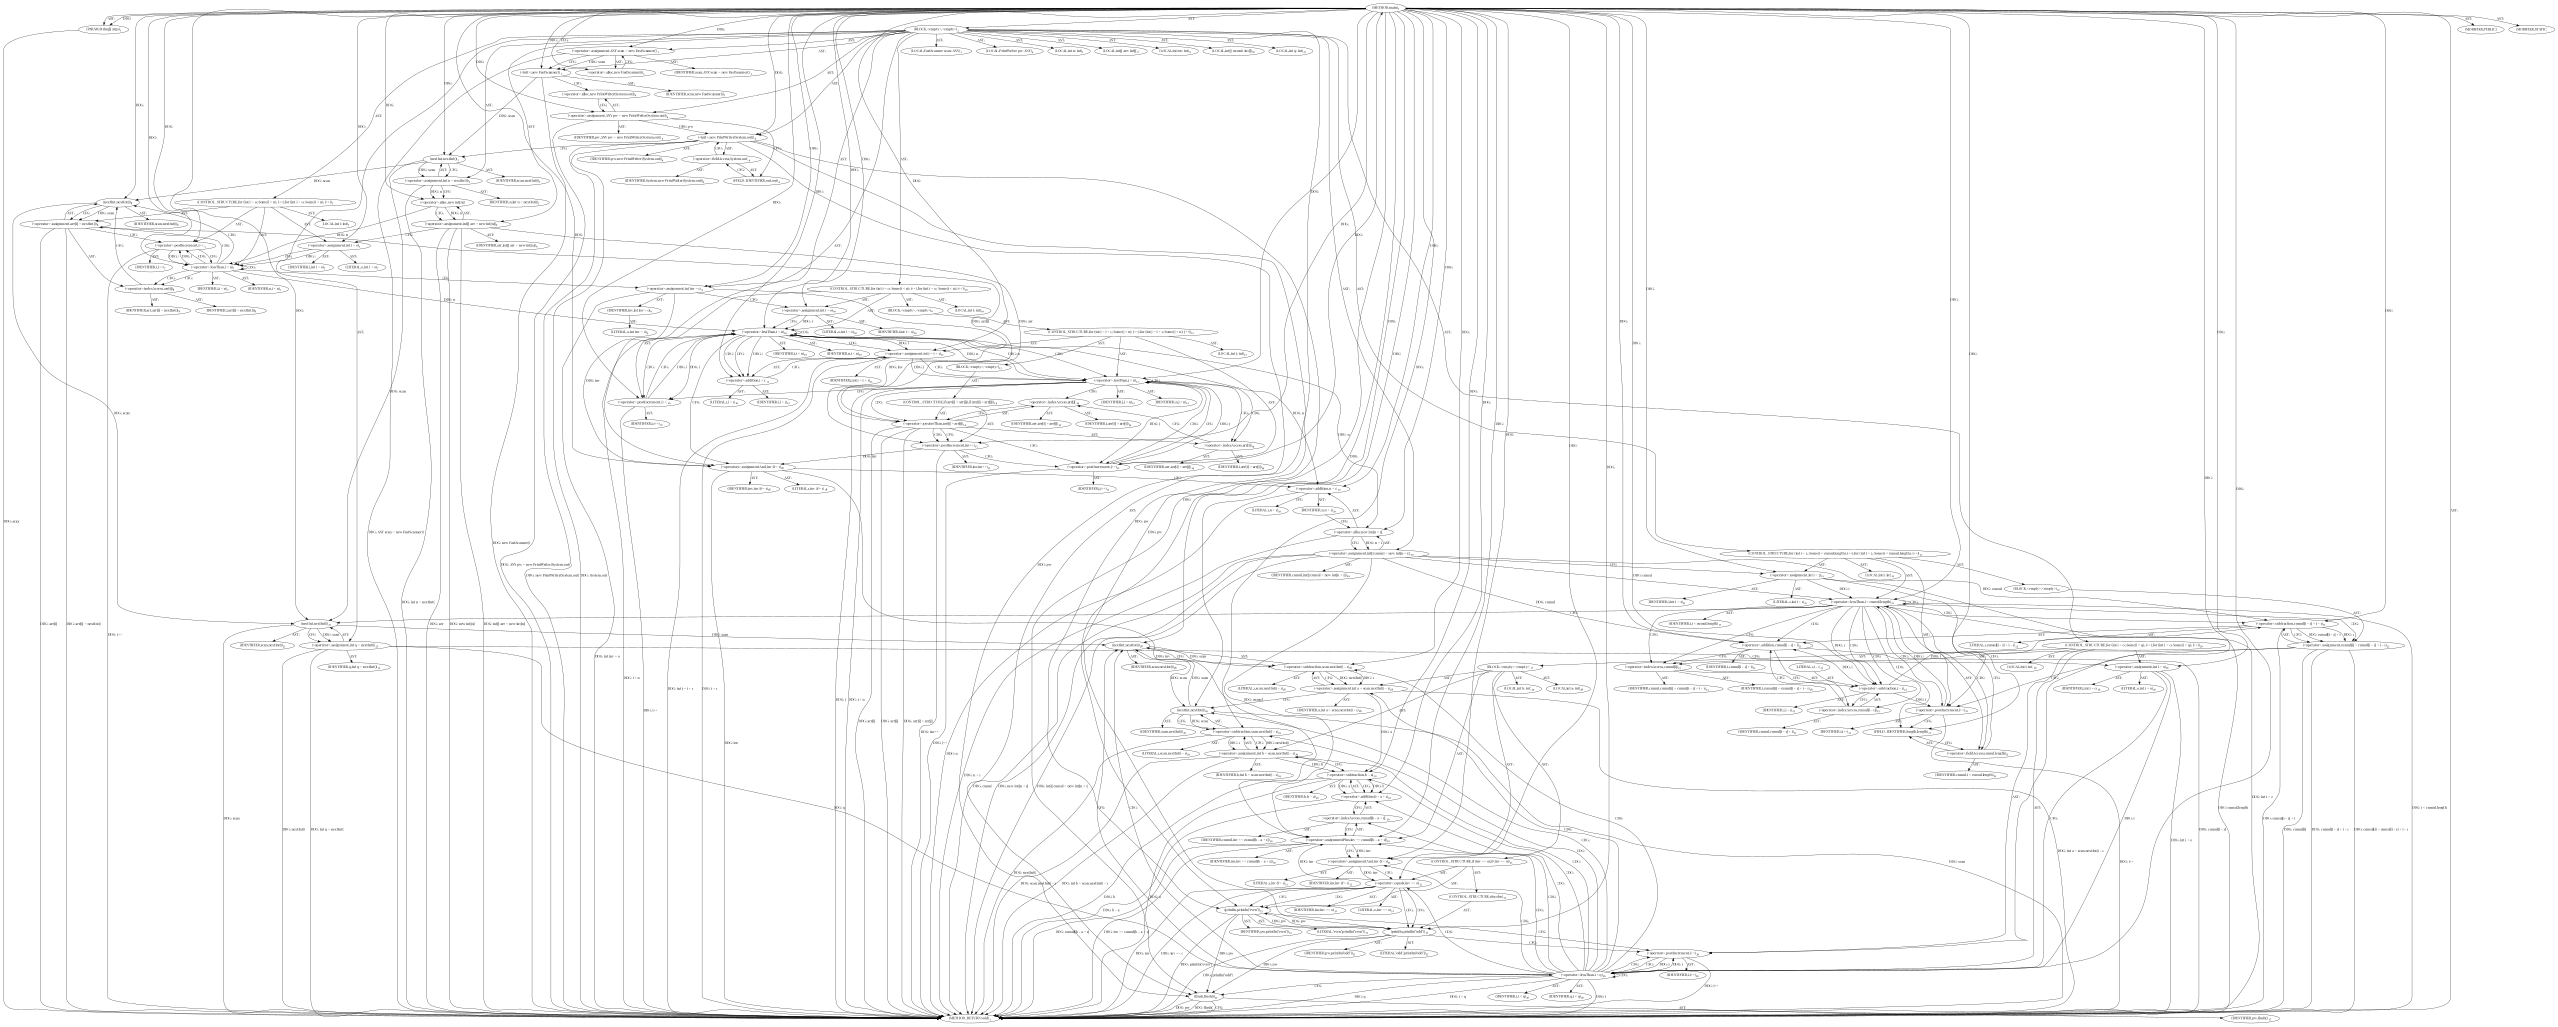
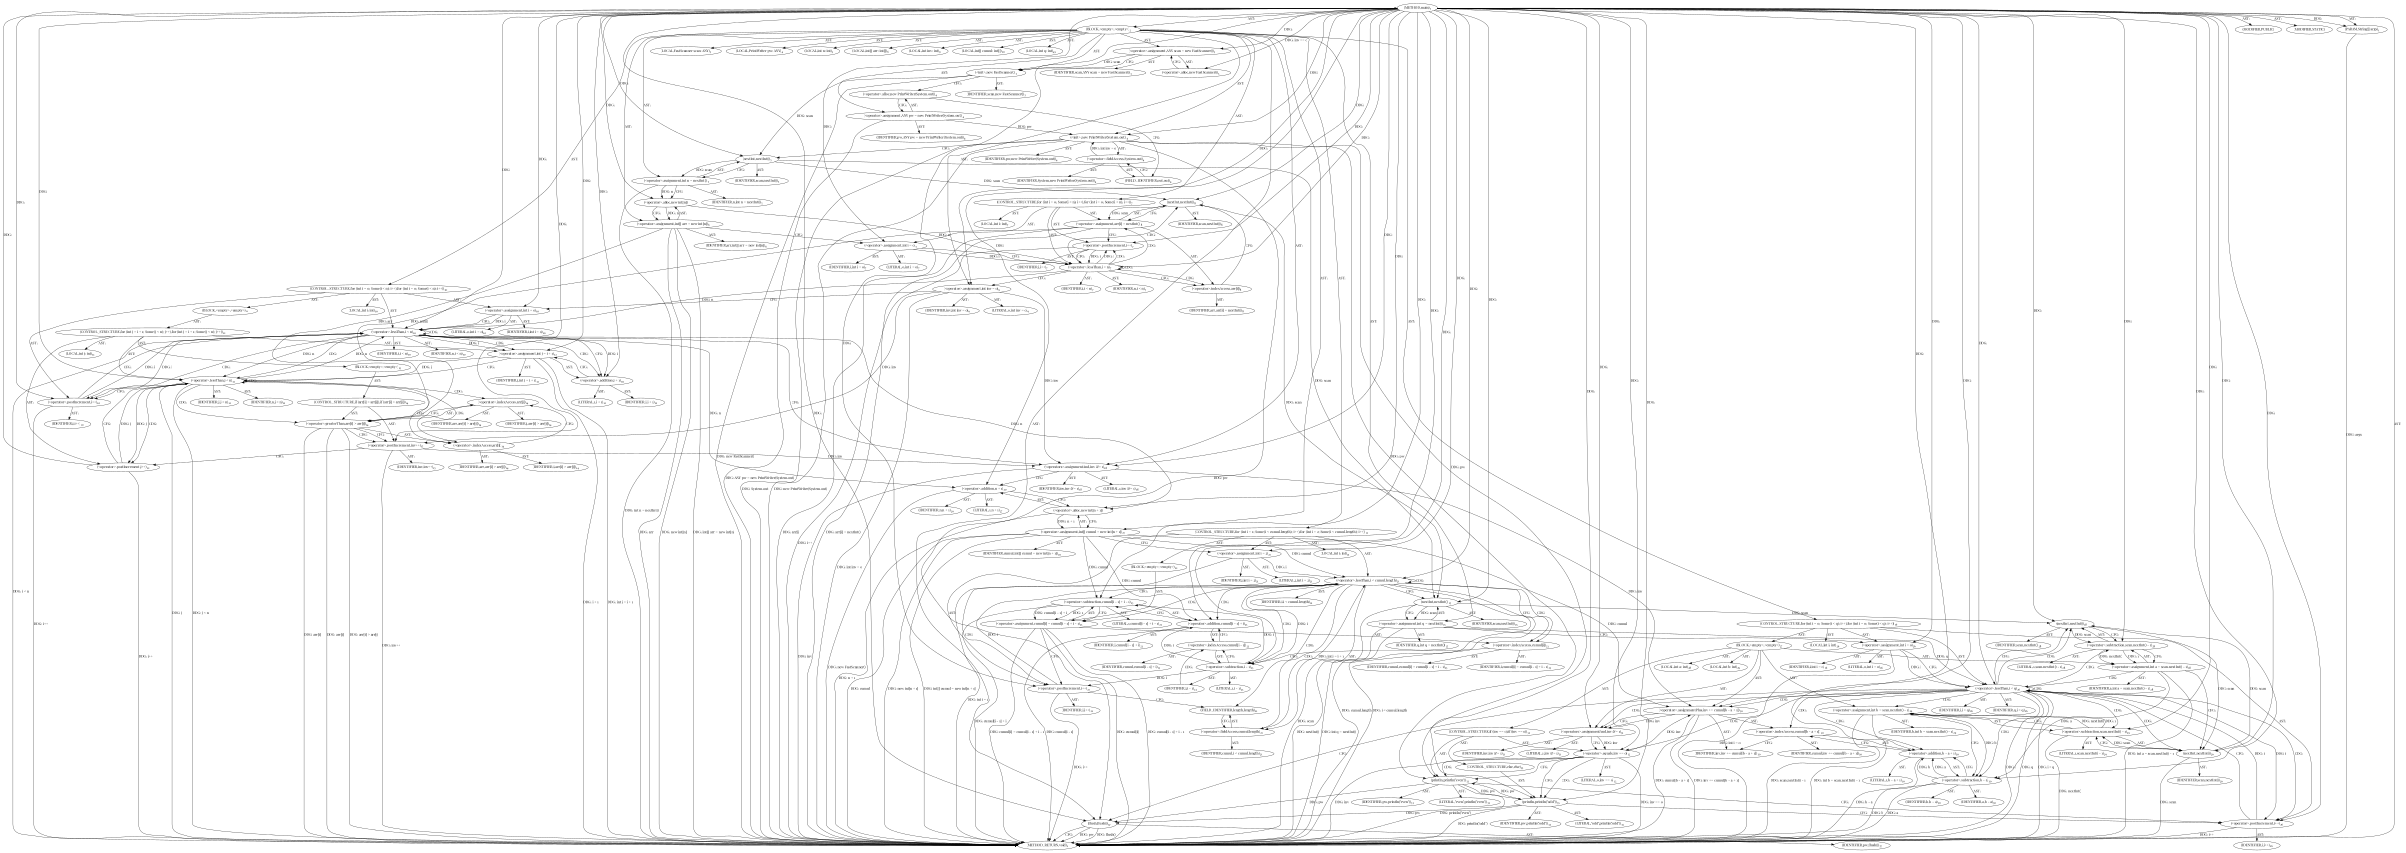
edge "(METHOD,main)" -> "(<init>,new FastScanner())": removed, label "DDG:"
edge "(METHOD,main)" -> "(<operator>.assignment,ANY pw = new PrintWriter(System.out))": removed, label "DDG:"
edge "(METHOD,main)" -> "(<operator>.alloc,new FastScanner())": label "CFG: " -> "DDG: inv == 0"
node "(LOCAL,int q: int)": text "25" -> "45"
edge "(<operator>.assignment,ANY pw = new PrintWriter(System.out))" -> "(FIELD_IDENTIFIER,out,out)": now "(<operator>.alloc,new PrintWriter(System.out))" -> "(FIELD_IDENTIFIER,out,out)"
edge "(<operator>.fieldAccess,System.out)" -> "(<init>,new PrintWriter(System.out))": label "CFG: " -> "DDG: int inv = 0"
node "(IDENTIFIER,i,arr[i] = nextInt())": removed
edge "(IDENTIFIER,inv,int inv = 0)" -> "(LITERAL,0,int inv = 0)": now "(<operator>.assignment,int inv = 0)" -> "(LITERAL,0,int inv = 0)"
node "(<operator>.addition,i + 1)": text "12" -> "92"
node "(LITERAL,1,i + 1)": text "10" -> "12"
edge "(<operator>.greaterThan,arr[i] > arr[j])" -> "(<operator>.postIncrement,j++)": removed, label "CFG:"
node "(IDENTIFIER,j,j++)": removed
edge "(<operator>.addition,n + 1)" -> "(LITERAL,1,n + 1)": label "CFG: " -> "AST: "
node "(LITERAL,1,n + 1)": text "20" -> "27"
edge "(IDENTIFIER,n,n + 1)" -> "(<operator>.alloc,new int[n + 1])": now "(<operator>.addition,n + 1)" -> "(<operator>.alloc,new int[n + 1])"
node "(<operator>.assignment,int[] cumul = new int[n + 1])": text "20" -> "27"
edge "(<operator>.assignment,int i = 2)" -> "(FIELD_IDENTIFIER,length,length)": removed, label "CFG:"
edge "(<operator>.addition,cumul[i - 1] + i)" -> "(<operator>.indexAccess,cumul[i])": now "(<operator>.addition,cumul[i - 1] + i)" -> "(<operator>.subtraction,cumul[i - 1] + i - 1)"
edge "(<operator>.lessThan,i < cumul.length)" -> "(<operator>.indexAccess,cumul[i - 1])": now "(IDENTIFIER,i,i - 1)" -> "(<operator>.indexAccess,cumul[i - 1])"
edge "(<operator>.fieldAccess,cumul.length)" -> "(<operator>.lessThan,i < cumul.length)": label "CFG: " -> "DDG: int j = i + 1"
edge "(LITERAL,1,i - 1)" -> "(<operator>.subtraction,i - 1)": reversed
node "(IDENTIFIER,i,cumul[i] = cumul[i - 1] + i - 1)": text "28" -> "23"
edge "(<operator>.assignment,ANY scan = new FastScanner())" -> "(METHOD_RETURN,void)": removed, label "DDG: ANY scan = new FastScanner()"
edge "(<operator>.addition,n + 1)" -> "(METHOD_RETURN,void)": label "DDG: n" -> "DDG: new FastScanner()"
node "(LITERAL,1,b - a + 1)": added
node "(IDENTIFIER,a,b - a)": added
edge "(<operator>.lessThan,i < q)" -> "(<operator>.assignment,int a = scan.nextInt() - 1)": reversed
edge "(<operator>.indexAccess,cumul[b - a + 1])" -> "(<operator>.assignmentPlus,inv += cumul[b - a + 1])": now "(<operator>.indexAccess,cumul[b - a + 1])" -> "(IDENTIFIER,inv,inv += cumul[b - a + 1])"
node "(IDENTIFIER,inv,inv == 0)": removed
